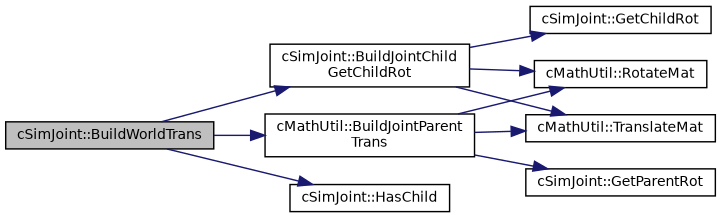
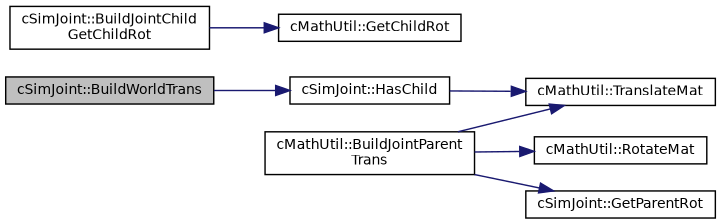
node "cSimJoint::GetChildRot": label "cSimJoint::GetChildRot" -> "cMathUtil::GetChildRot"
edge "cSimJoint::BuildJointChild GetChildRot" -> "cMathUtil::RotateMat": removed
edge "cSimJoint::BuildJointChild GetChildRot" -> "cMathUtil::TranslateMat": now "cSimJoint::HasChild" -> "cMathUtil::TranslateMat"
edge "cSimJoint::BuildWorldTrans" -> "cSimJoint::BuildJointChild GetChildRot": removed
edge "cSimJoint::BuildWorldTrans" -> "cMathUtil::BuildJointParent Trans": removed
